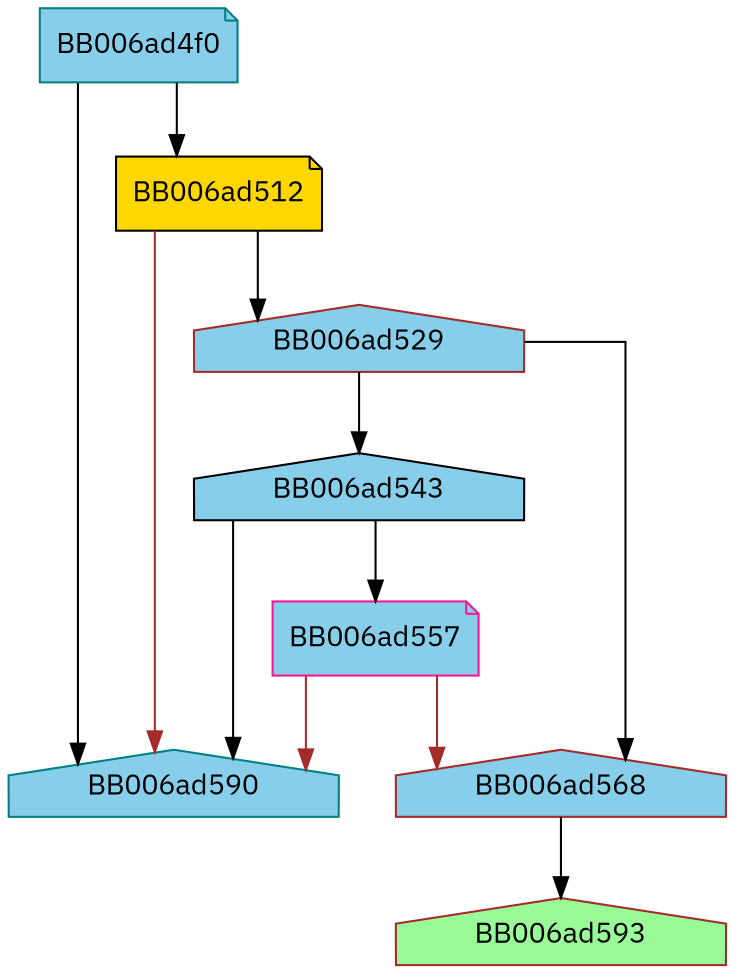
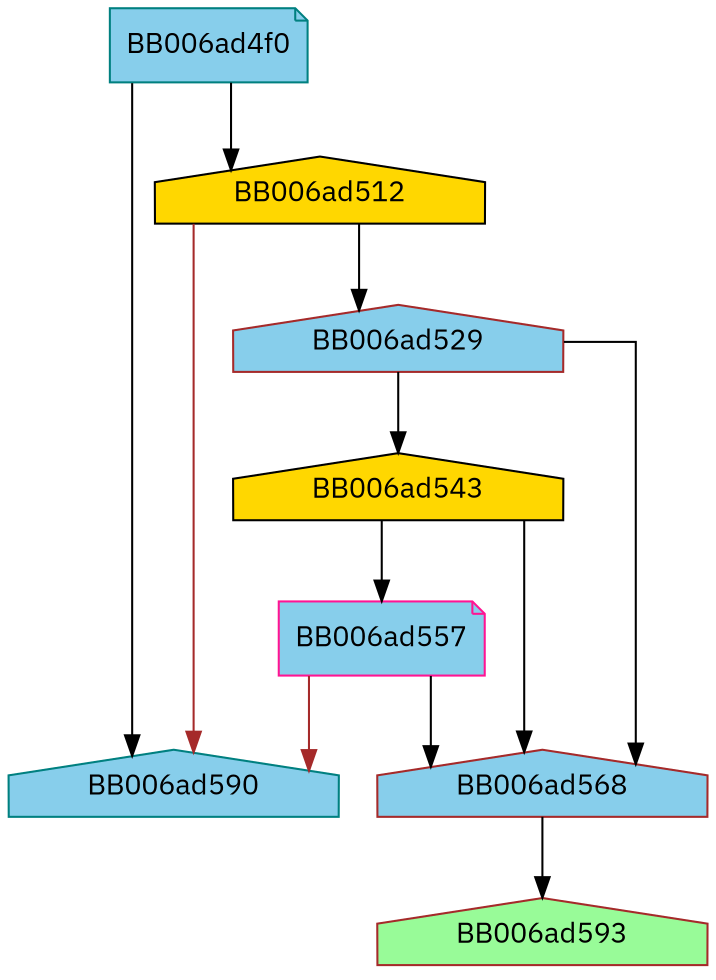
node "BB006ad512": shape note -> house
node "BB006ad543": fillcolor skyblue -> gold
edge "BB006ad543" -> "BB006ad590": now "BB006ad543" -> "BB006ad568"
edge "BB006ad557" -> "BB006ad568": color brown -> black
